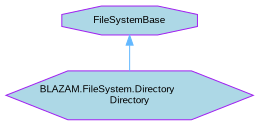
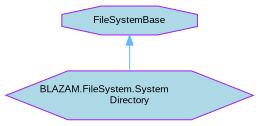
node "BLAZAM.FileSystem.Directory Directory": label "BLAZAM.FileSystem.Directory Directory" -> "BLAZAM.FileSystem.System Directory"
